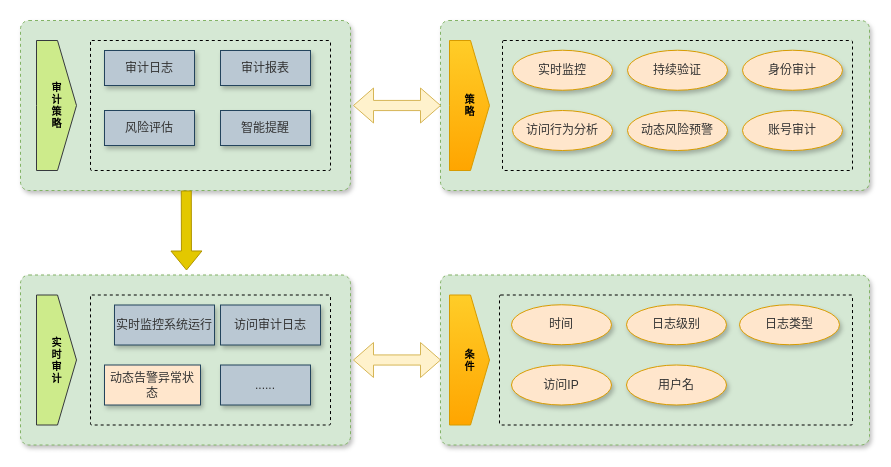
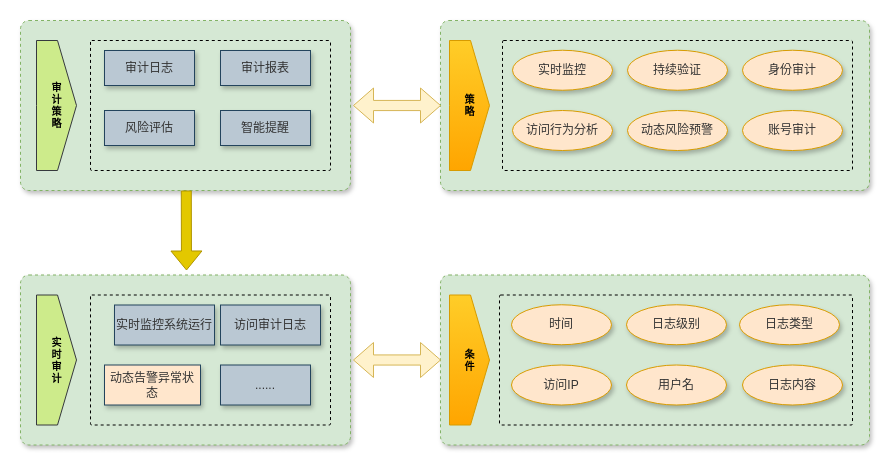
node "日志内容": added
